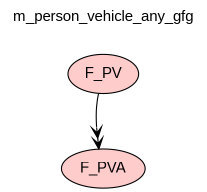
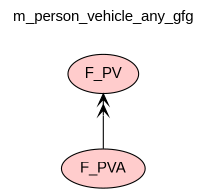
edge "F_PV" -> "F_PVA": reversed
